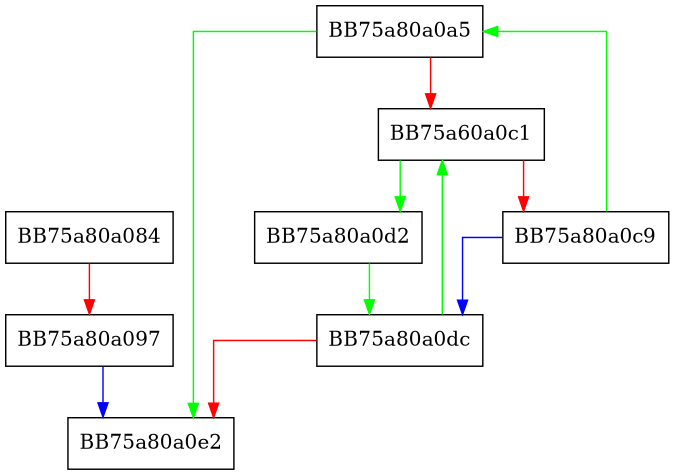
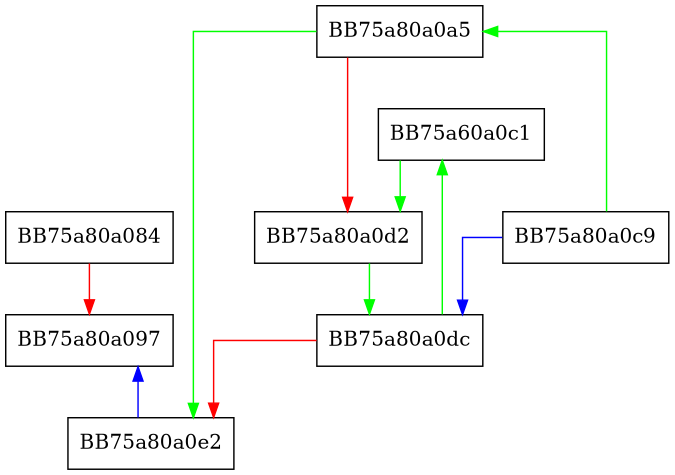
edge "BB75a80a0a5" -> "BB75a60a0c1": now "BB75a80a0a5" -> "BB75a80a0d2"
edge "BB75a60a0c1" -> "BB75a80a0c9": removed
edge "BB75a80a097" -> "BB75a80a0e2": reversed
